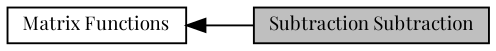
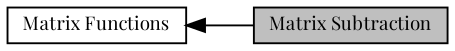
node "Subtraction Subtraction": label "Subtraction Subtraction" -> "Matrix Subtraction"
